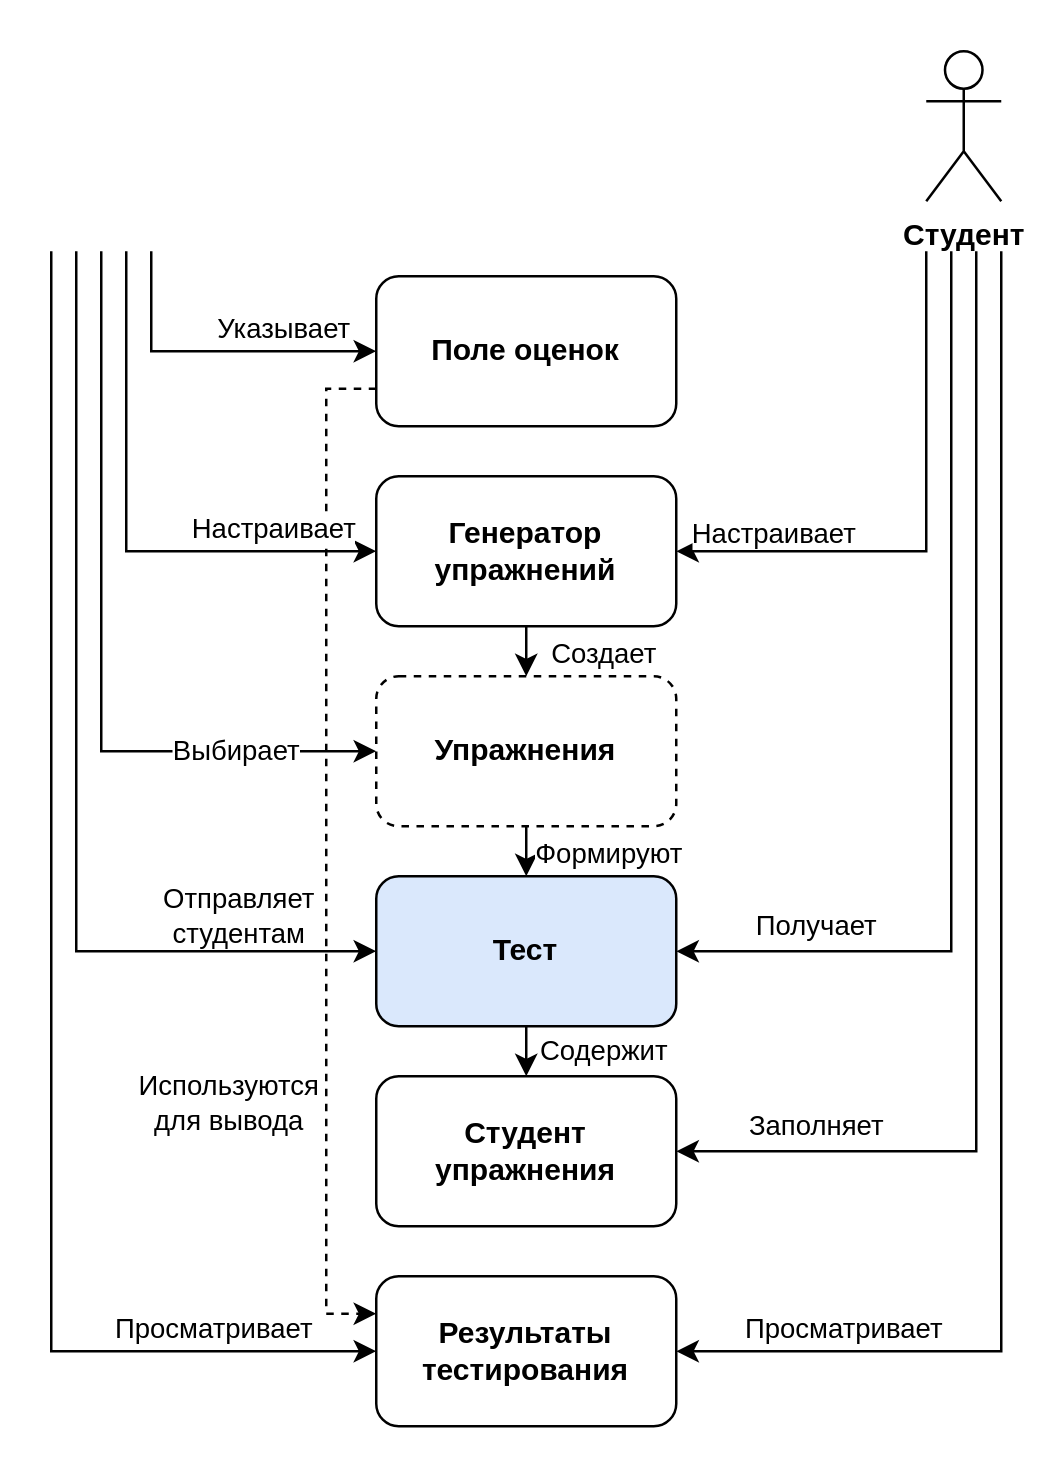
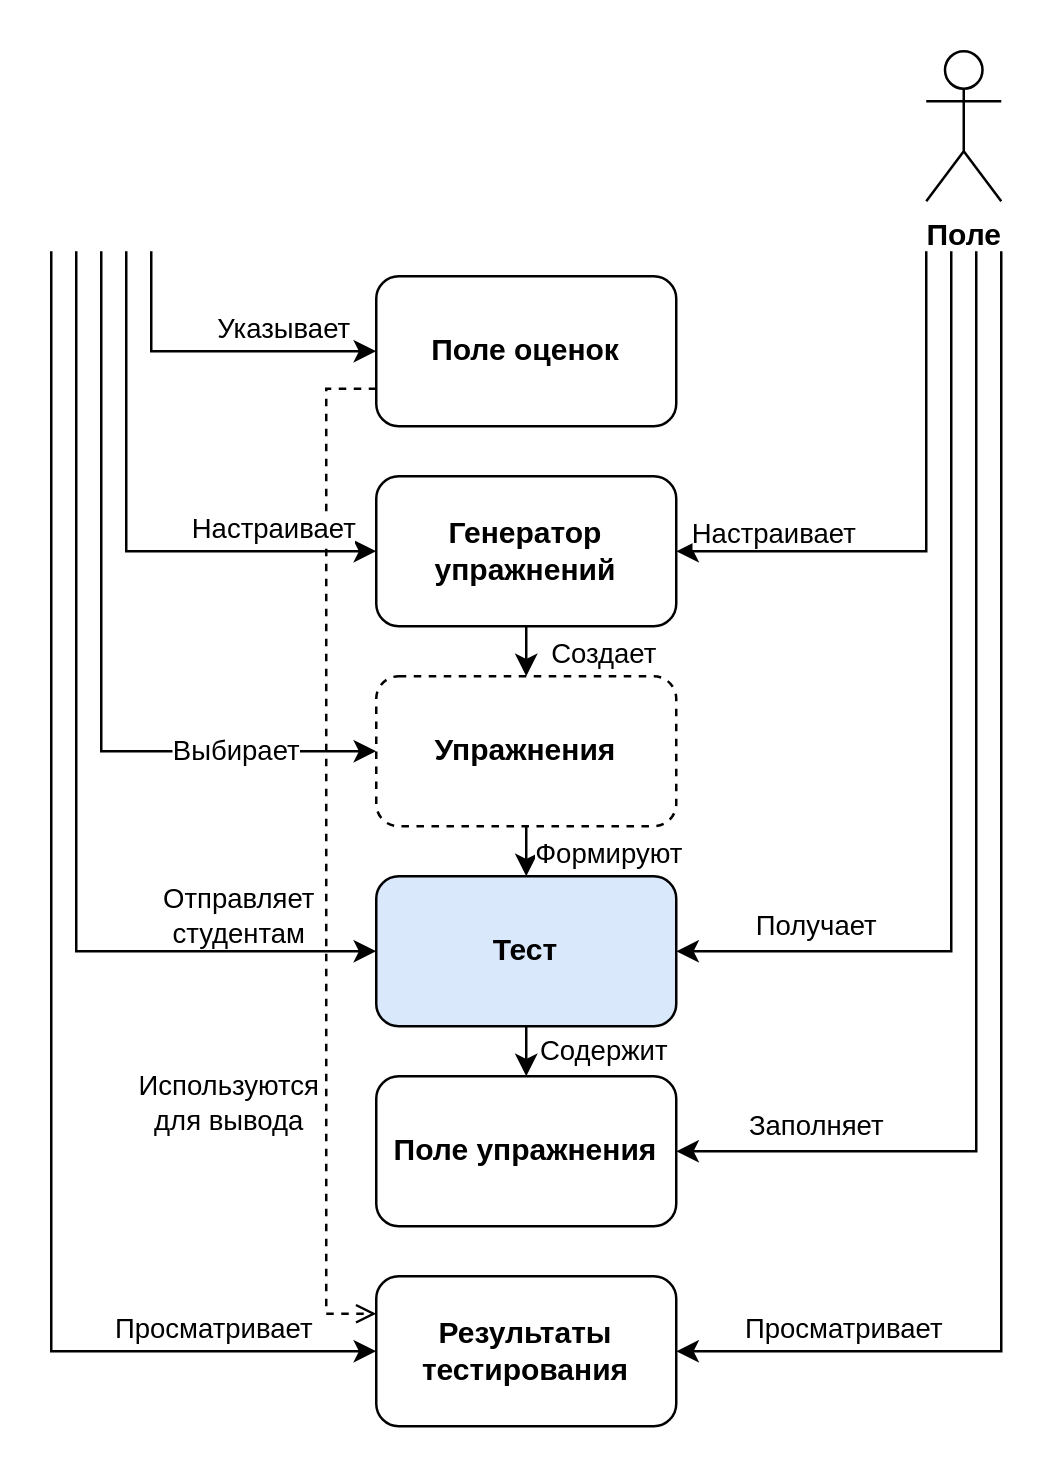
node "Студент": label "Студент" -> "Поле"
node "Студент упражнения": label "Студент упражнения" -> "Поле упражнения"
edge "Поле оценок" -> "Результаты тестирования": arrowhead classic -> open
